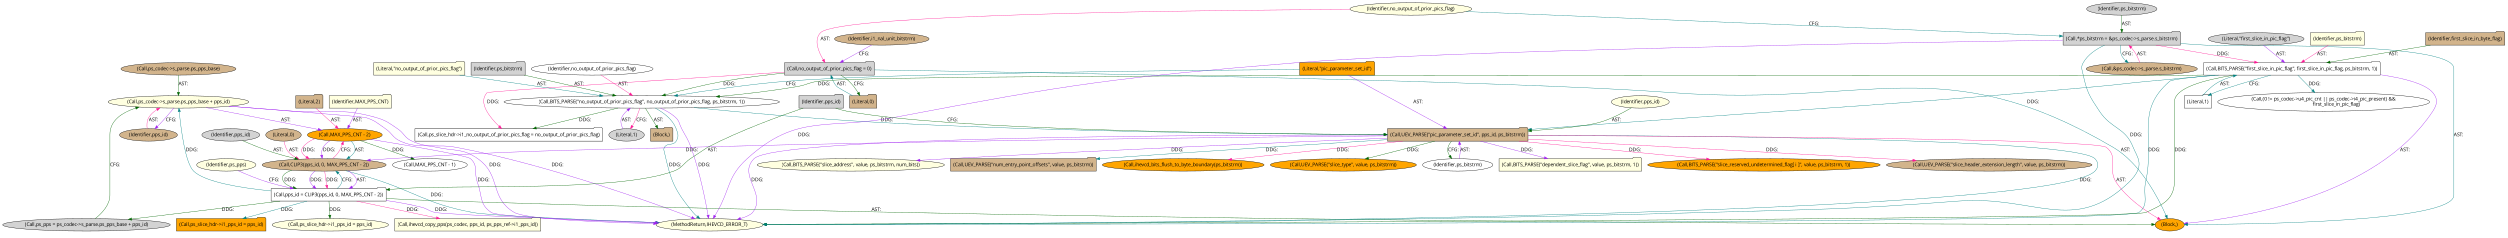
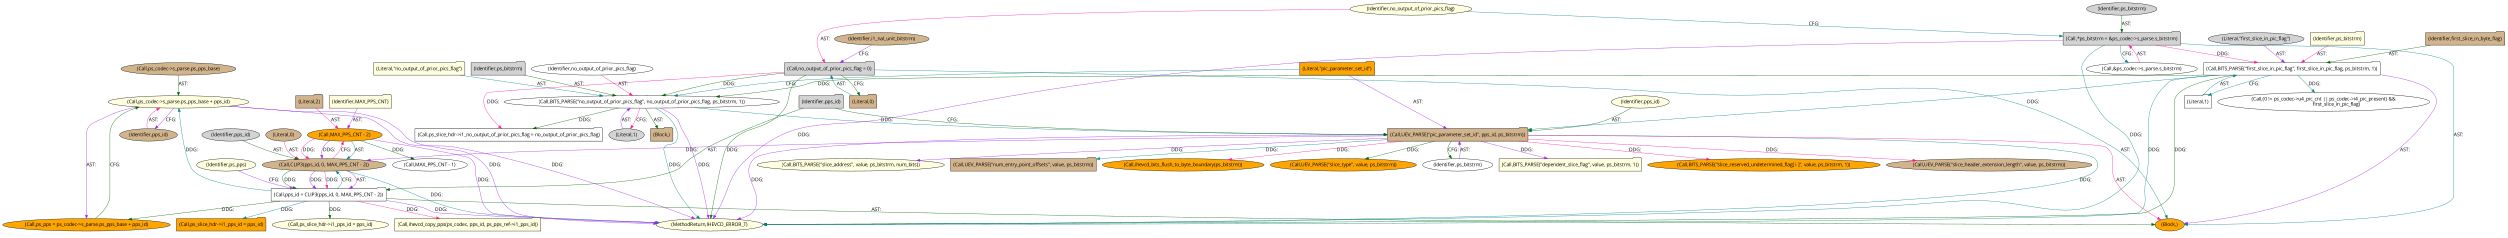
node "(Call,&ps_codec->s_parse.s_bitstrm)": fillcolor tan -> white
edge "(Call,ps_codec->s_parse.ps_pps_base + pps_id)" -> "(Call,MAX_PPS_CNT - 2)": now "(Call,ps_codec->s_parse.ps_pps_base + pps_id)" -> "(Call,ps_pps = ps_codec->s_parse.ps_pps_base + pps_id)"
edge "(Call,no_output_of_prior_pics_flag = 0)" -> "(MethodReturn,IHEVCD_ERROR_T)": added, label "DDG:"
node "(Call,ps_pps = ps_codec->s_parse.ps_pps_base + pps_id)": fillcolor lightgrey -> orange
